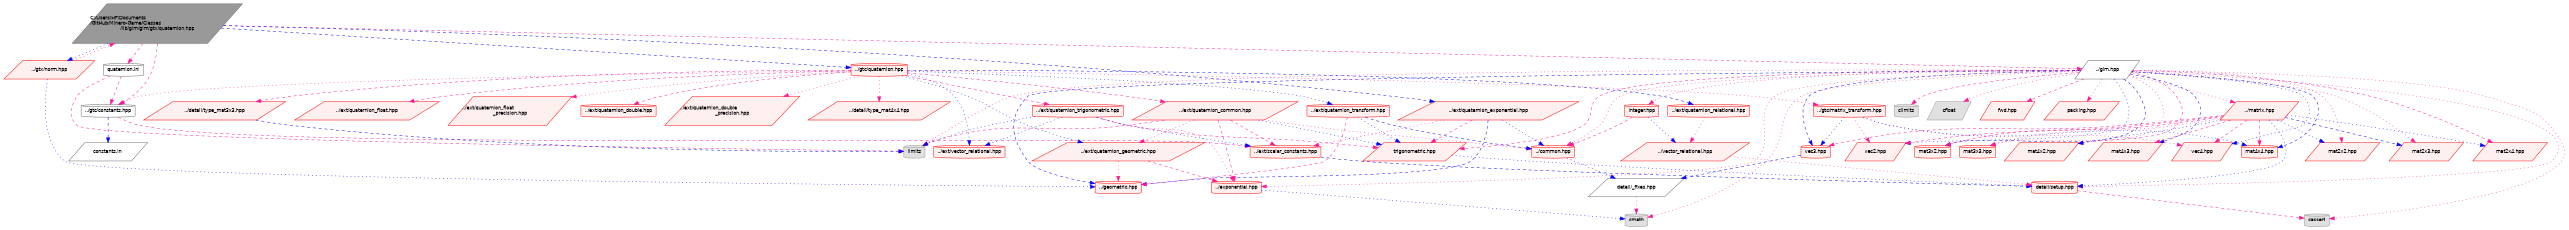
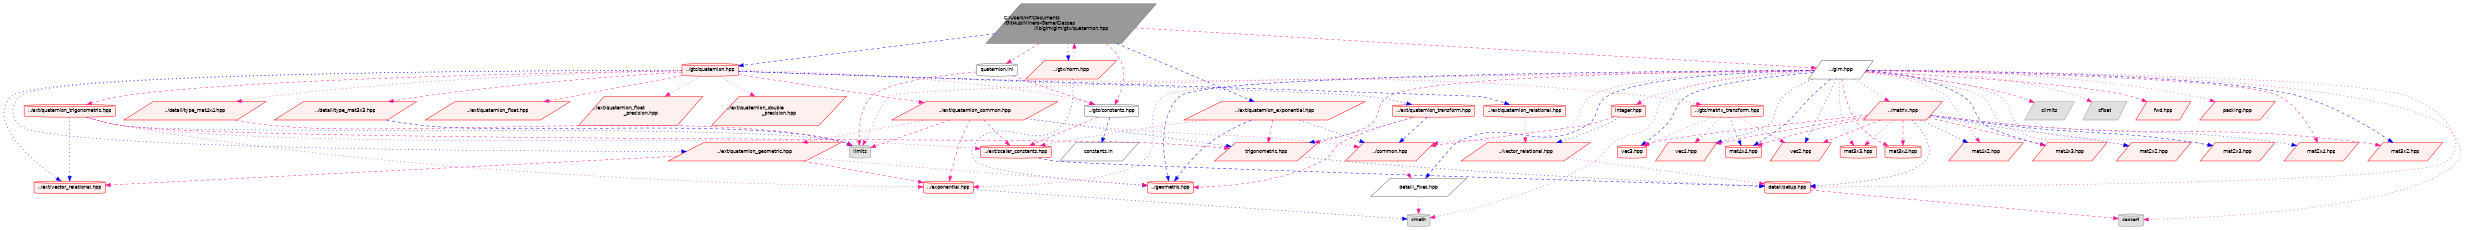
node "../ext/quaternion_double.hpp": removed
node "climits": shape cylinder -> parallelogram
edge "../glm.hpp" -> "mat4x2.hpp": style dashed -> dotted
edge "../detail/type_mat4x4.hpp" -> "limits": added
edge "../gtc/matrix_transform.hpp" -> "vec3.hpp": color blue -> deeppink
edge "../ext/quaternion_trigonometric.hpp" -> "../ext/scalar_constants.hpp": color blue -> deeppink
node "../common.hpp": shape cylinder -> parallelogram
node "mat3x4.hpp": added
node "mat3x2.hpp": shape cylinder -> parallelogram
edge "vec3.hpp" -> "detail/_fixes.hpp": now "../glm.hpp" -> "detail/_fixes.hpp"
edge "../common.hpp" -> "detail/_fixes.hpp": color blue -> deeppink
edge "../ext/quaternion_geometric.hpp" -> "../ext/vector_relational.hpp": added
